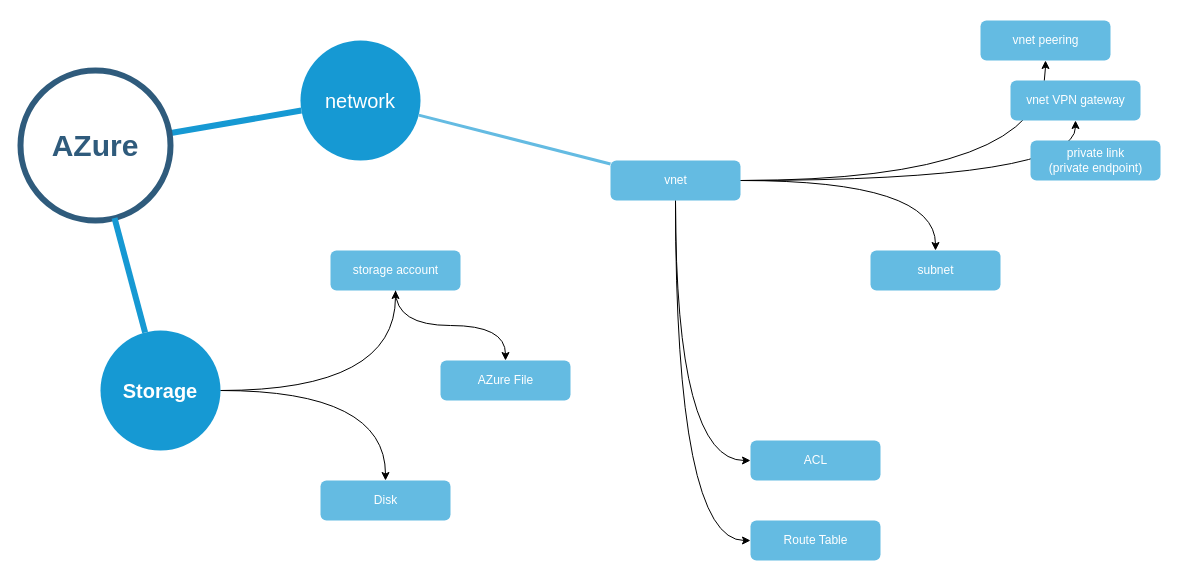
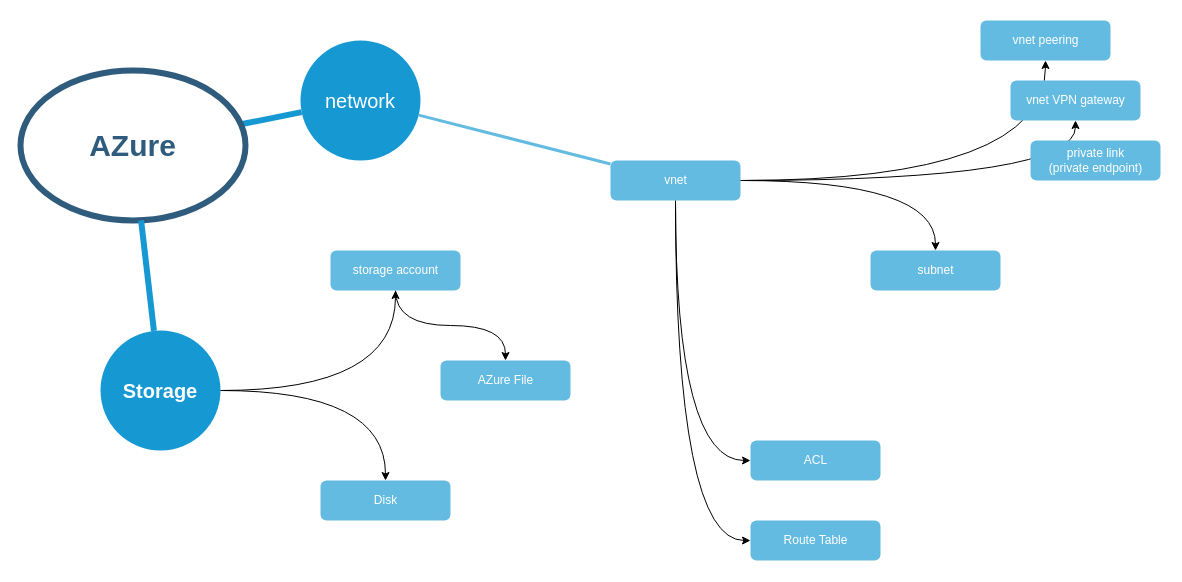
node "AZure": size 150x150 -> 225x150
